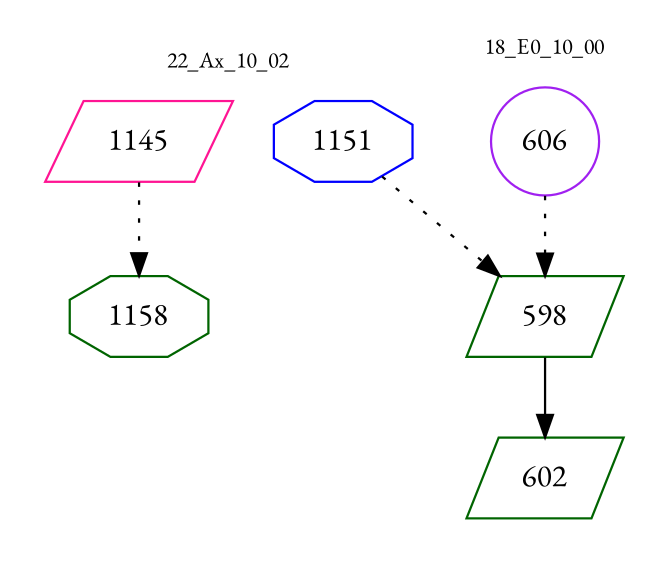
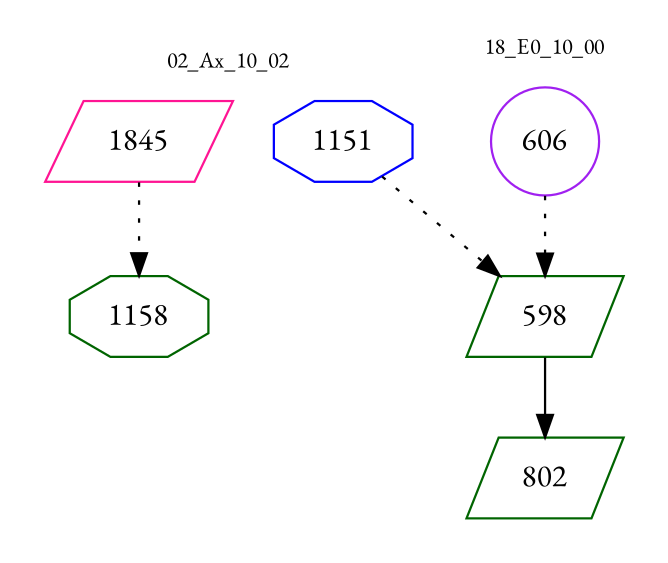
cluster "22_Ax_10_02": label "22_Ax_10_02" -> "02_Ax_10_02"
node "1145": label "1145" -> "1845"
node "602": label "602" -> "802"
